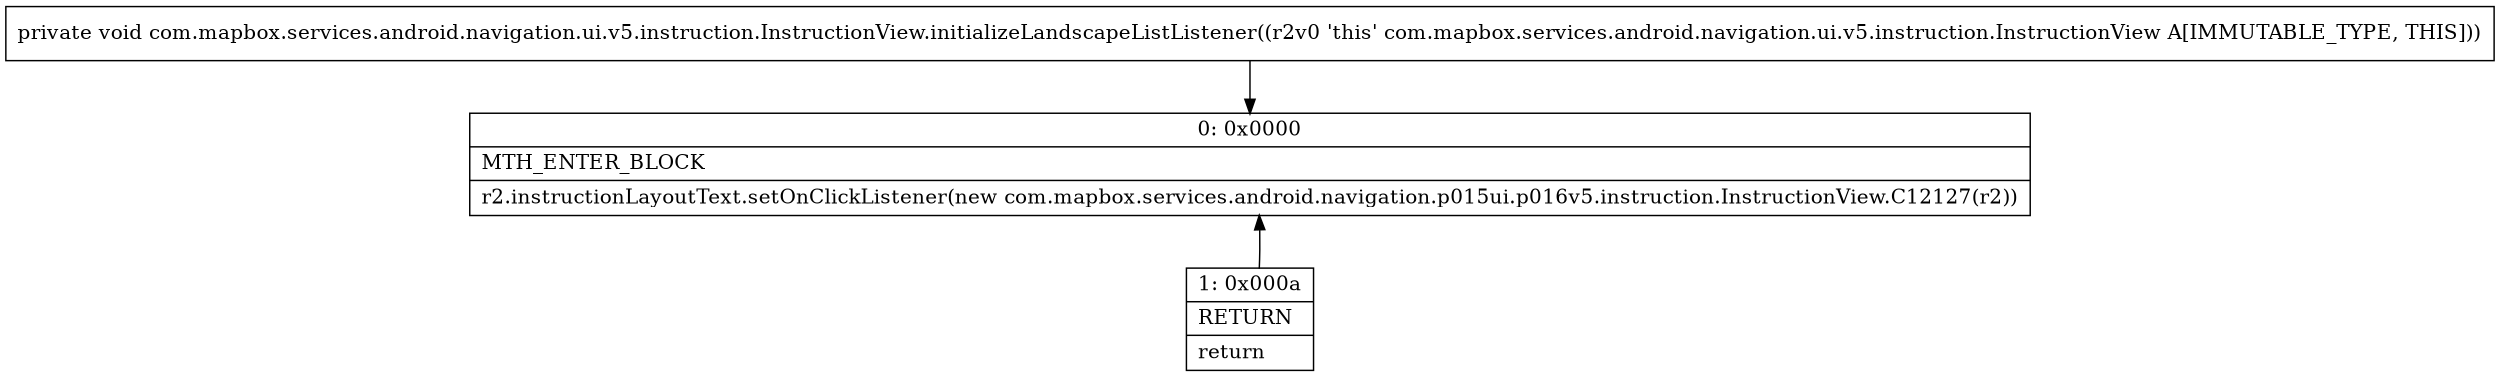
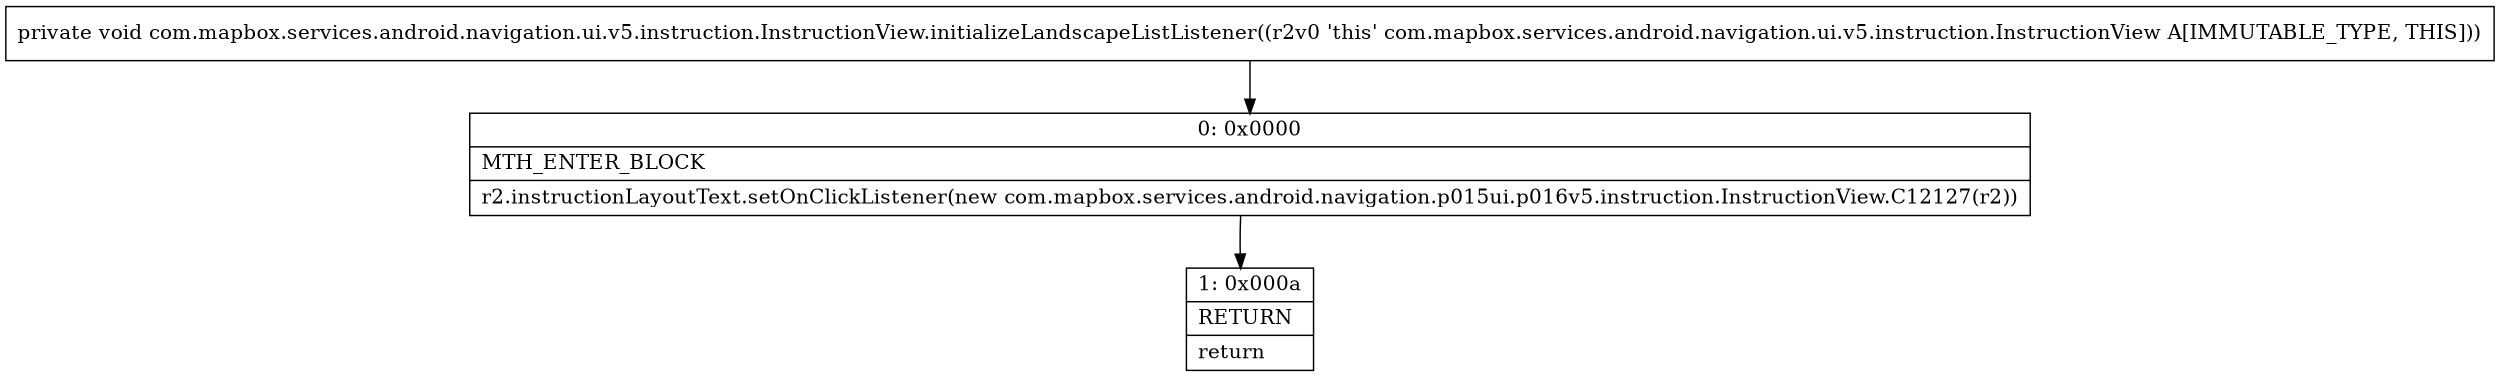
edge "1: 0x000a" -> "0: 0x0000": reversed
